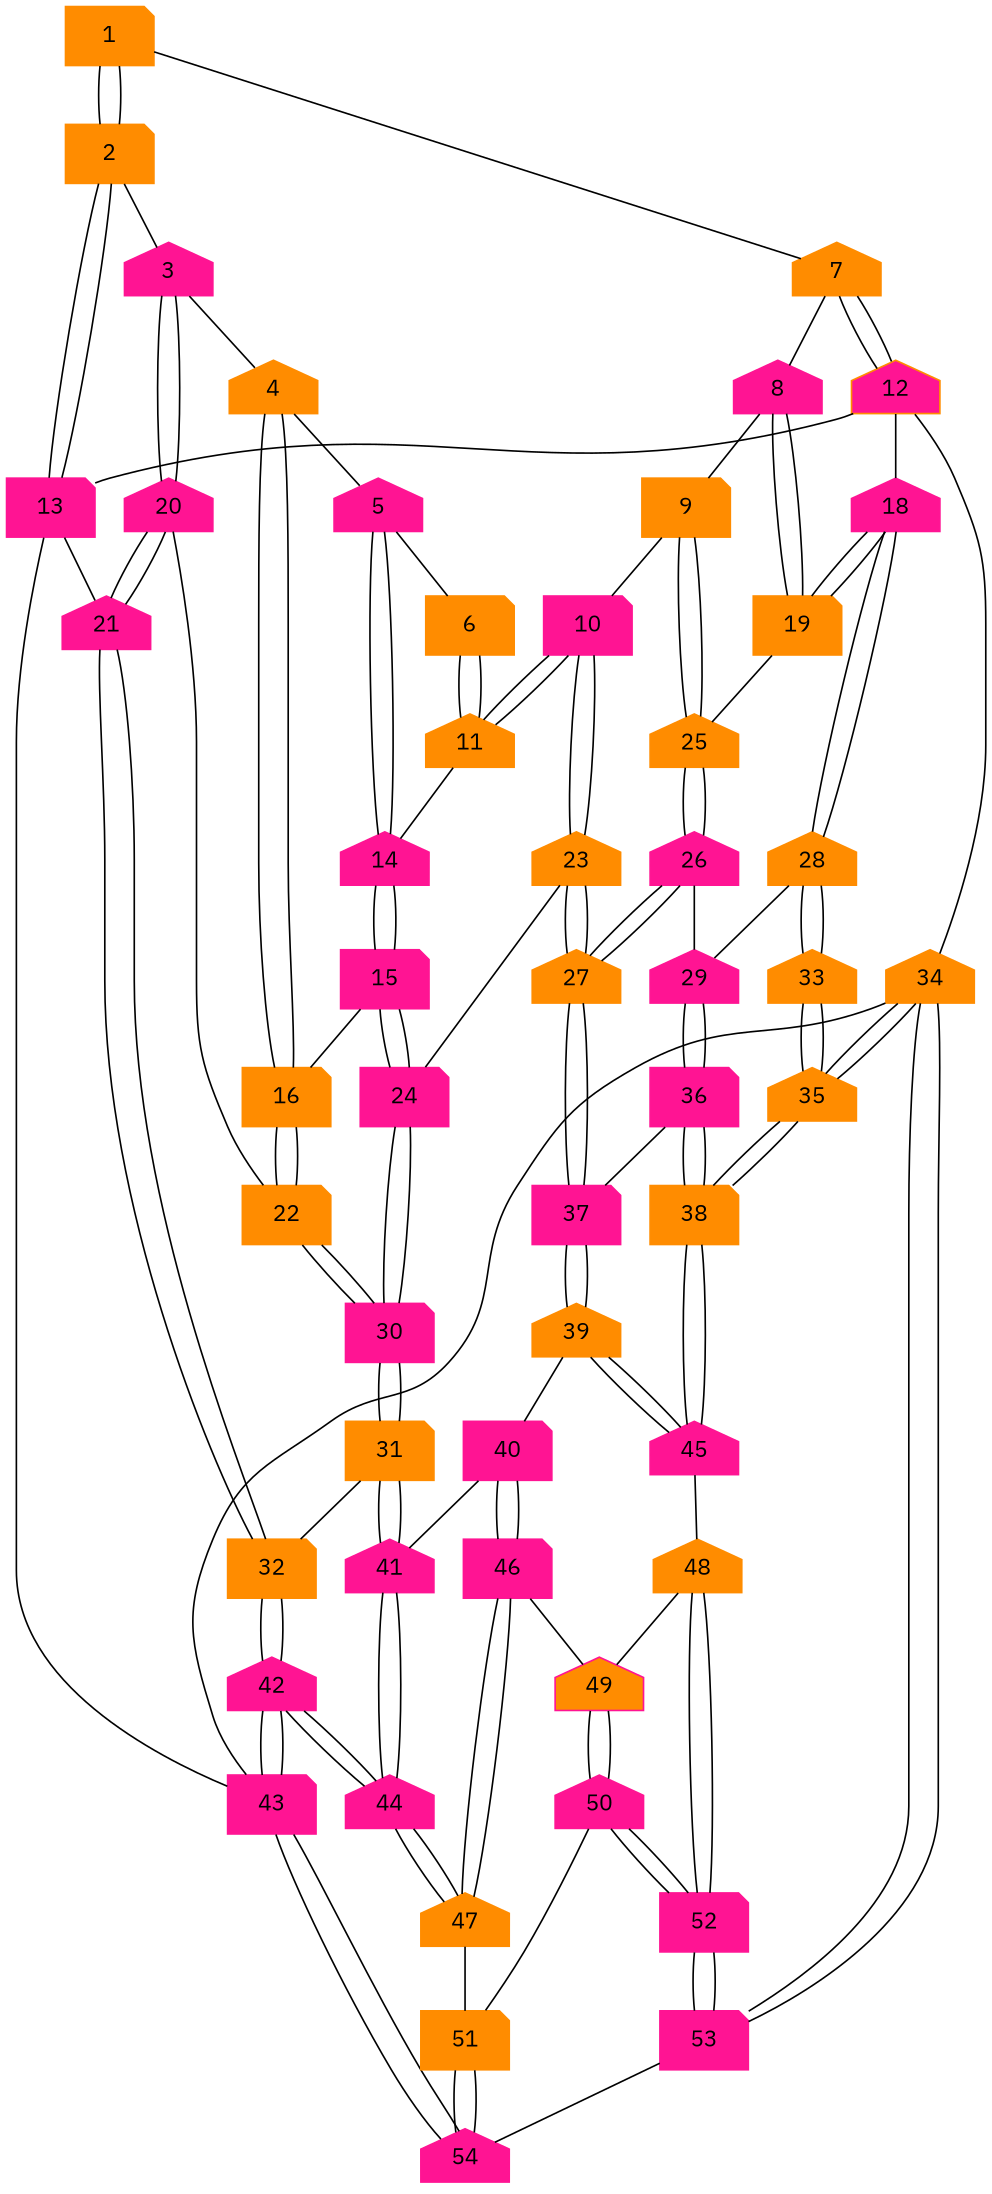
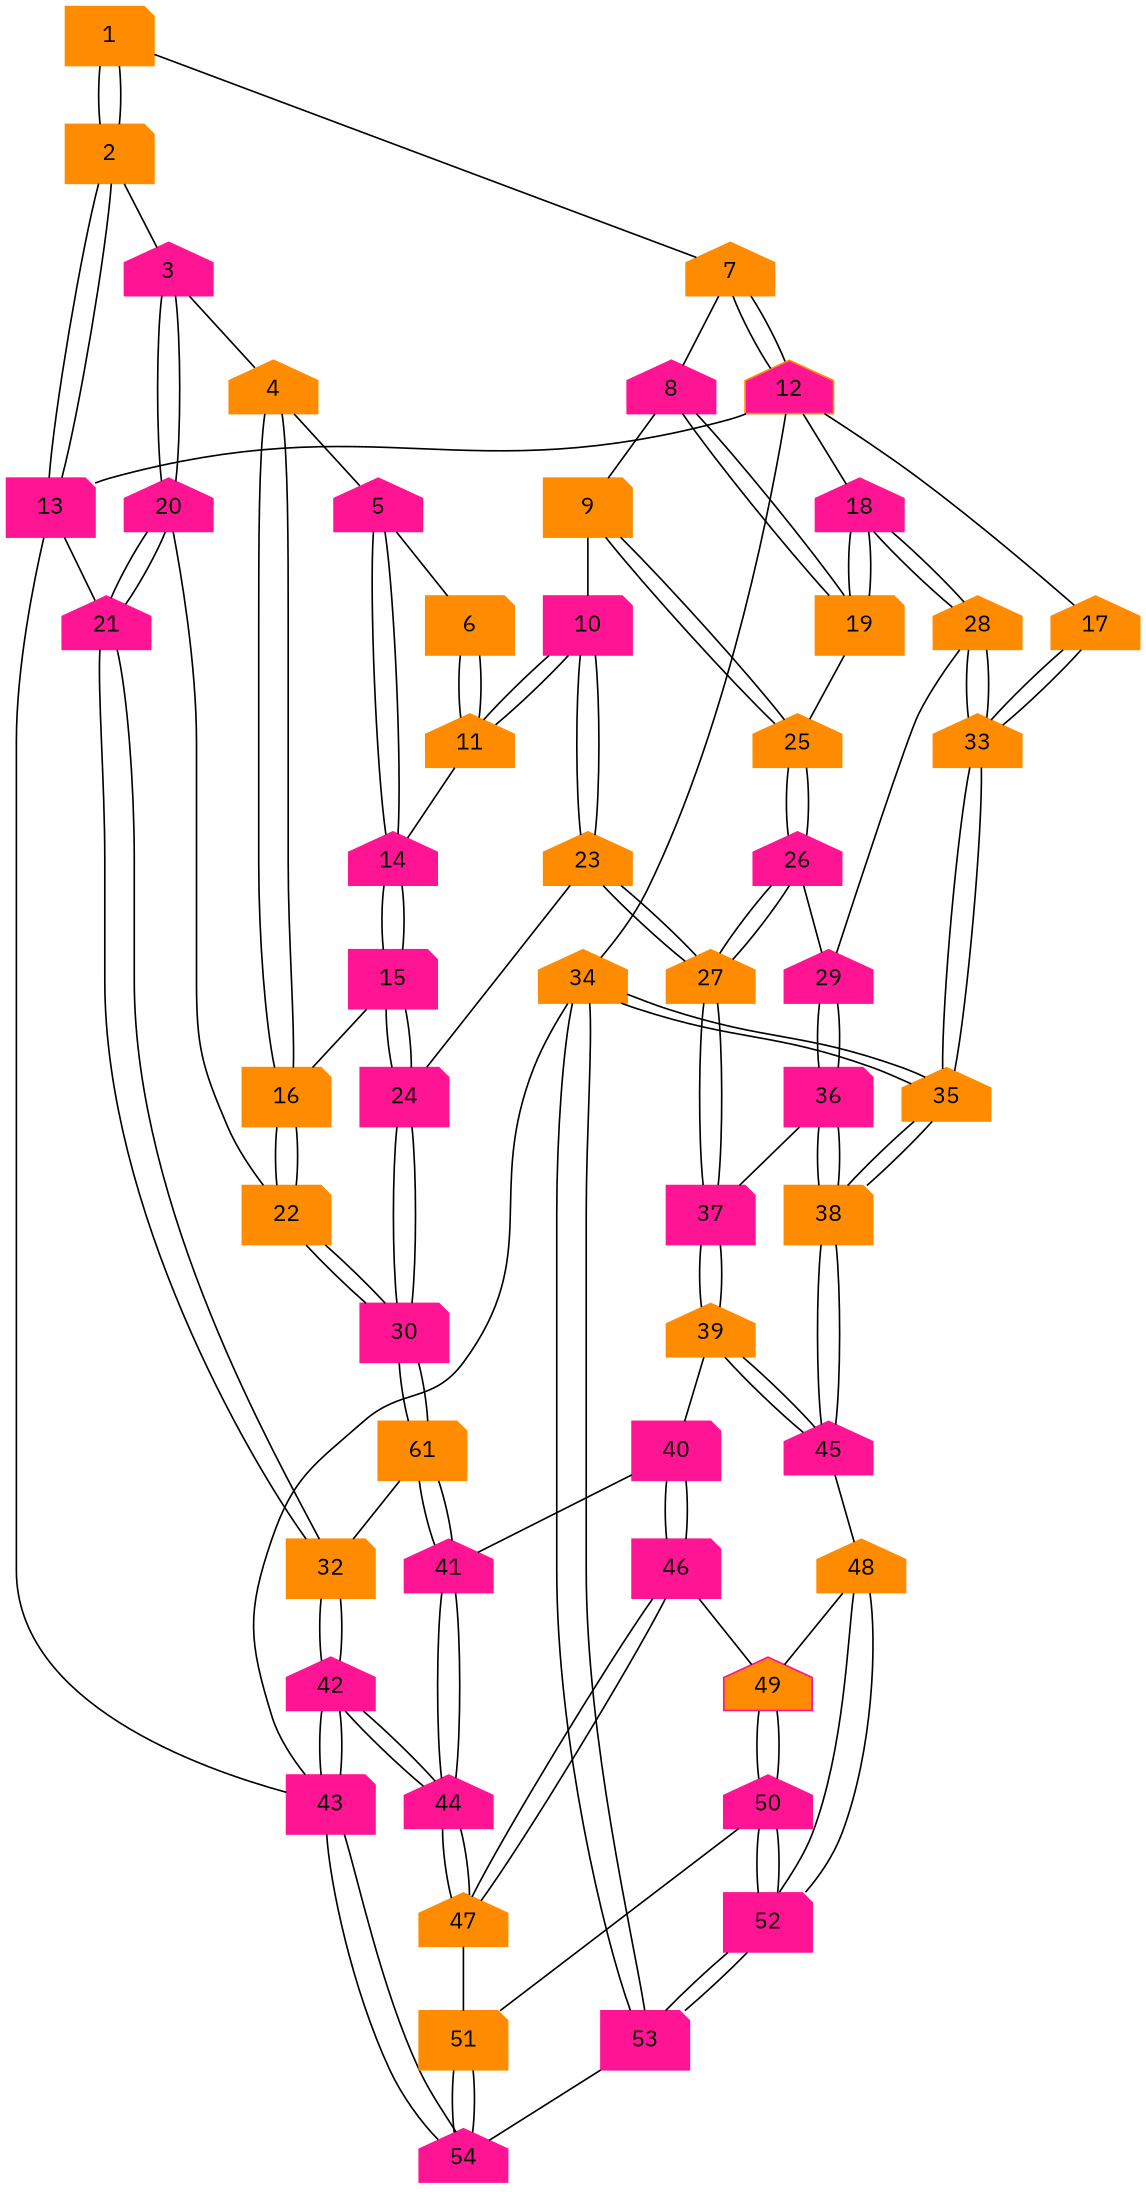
node "17": added
node "31": label "31" -> "61"
